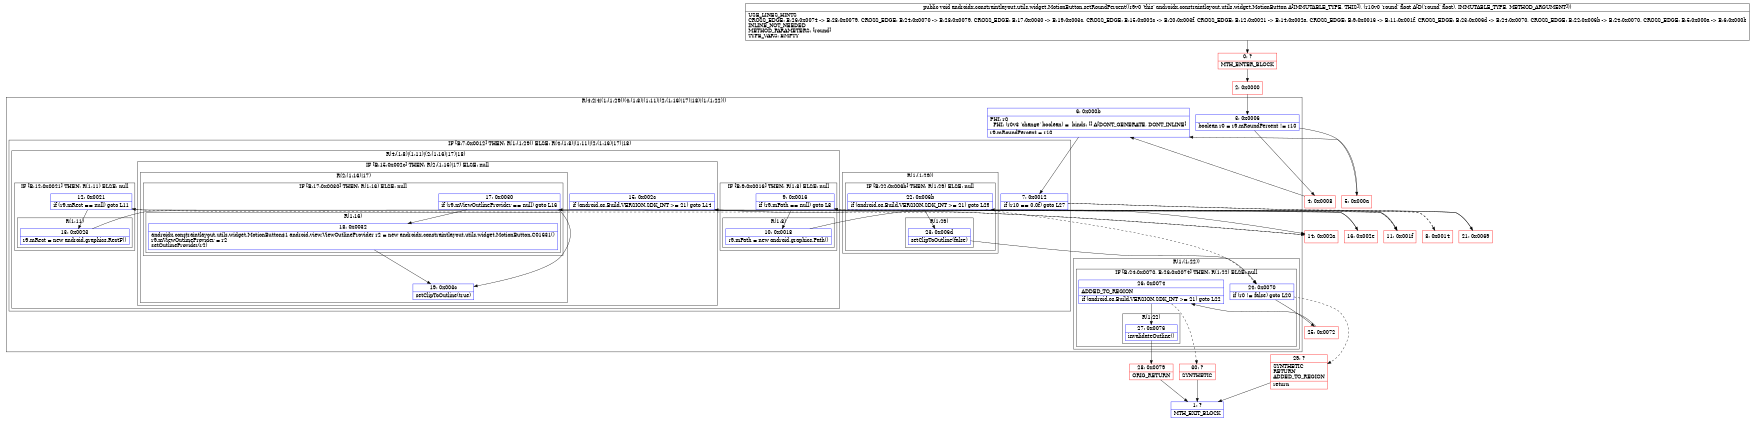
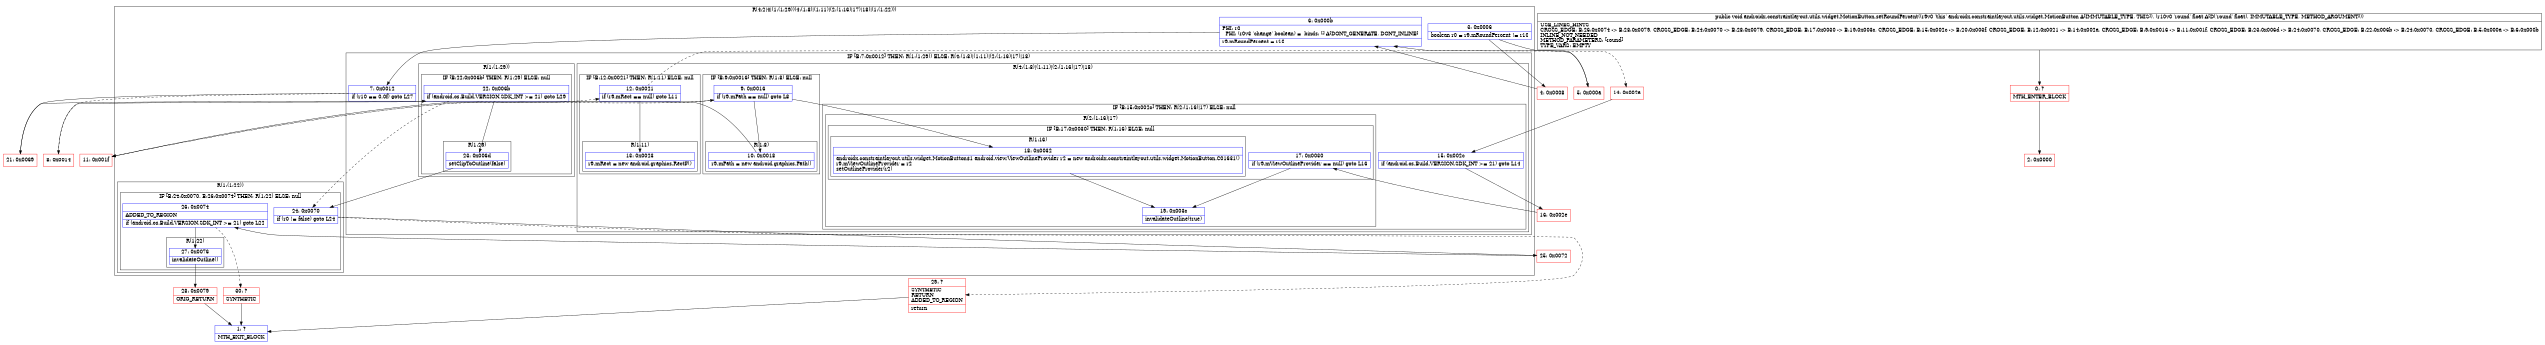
edge "2: 0x0000" -> "3: 0x0006": removed
edge "13: 0x0023" -> "14: 0x002a": removed
edge "11: 0x001f" -> "12: 0x0021": style solid -> dashed
edge "8: 0x0014" -> "9: 0x0016": style dashed -> solid
edge "17: 0x0030" -> "18: 0x0032": now "9: 0x0016" -> "18: 0x0032"
node "19: 0x003c": text "setClipToOutline(true)" -> "invalidateOutline(true)"
node "24: 0x0070": text "if (r0 != false) goto L20" -> "if (r0 != false) goto L24"
